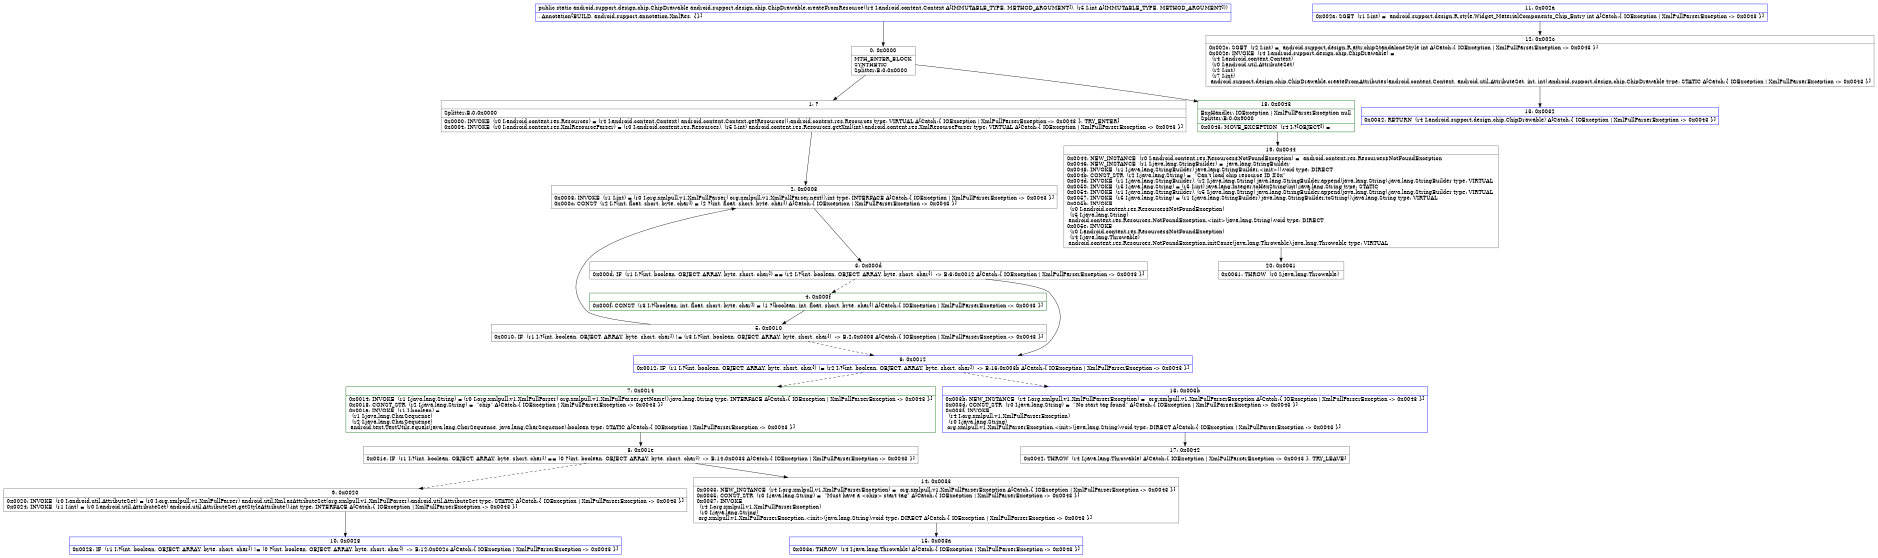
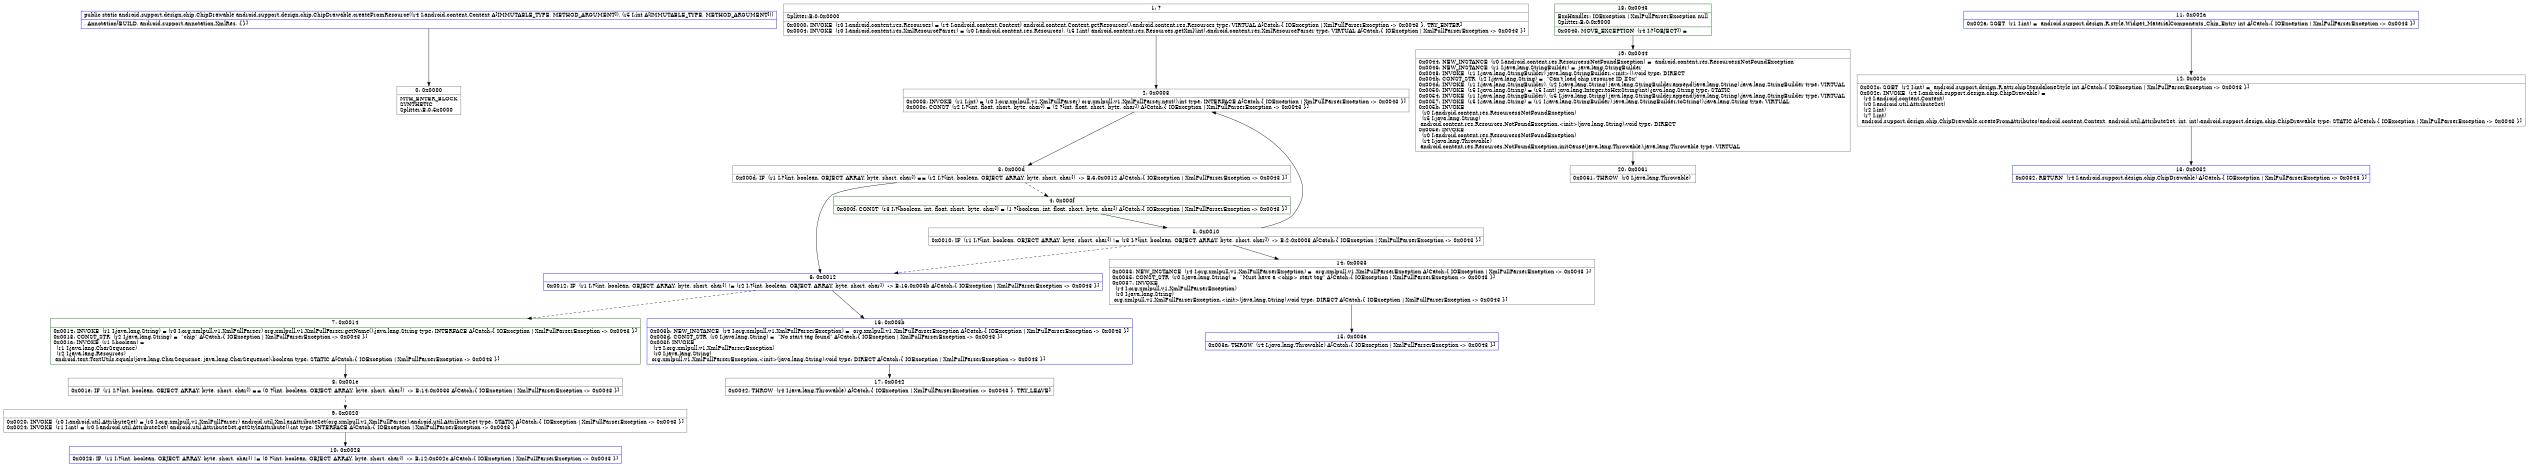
node "0: 0x0000": text "Splitter:B:0:0x0000" -> "Splitter:B:0:5x0000"
edge "0: 0x0000" -> "18: 0x0043": removed
edge "0: 0x0000" -> "1: ?": removed
edge "6: 0x0012" -> "16: 0x003b": style dashed -> solid
node "7: 0x0014": text "(r2 I:java.lang.CharSequence)" -> "(r2 I:java.lang.Resources)"
edge "8: 0x001e" -> "14: 0x0033": now "5: 0x0010" -> "14: 0x0033"
